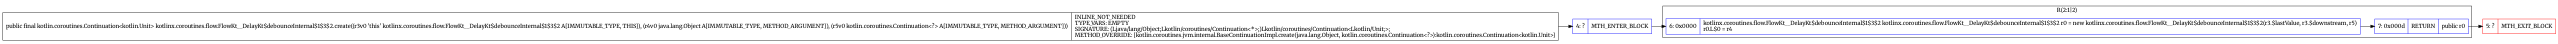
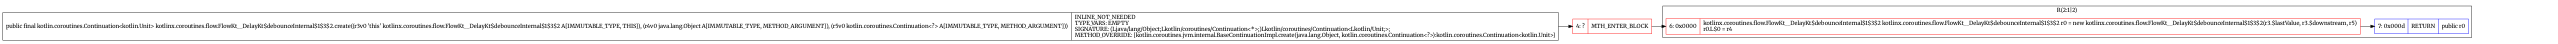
node "4: ?": color blue -> red
node "6: 0x0000": color blue -> red
node "5: ?": removed
